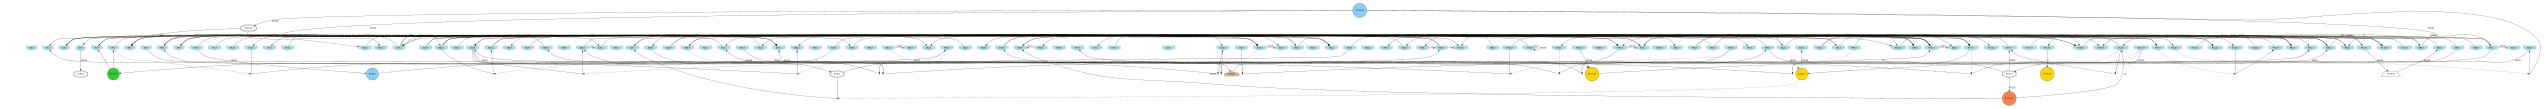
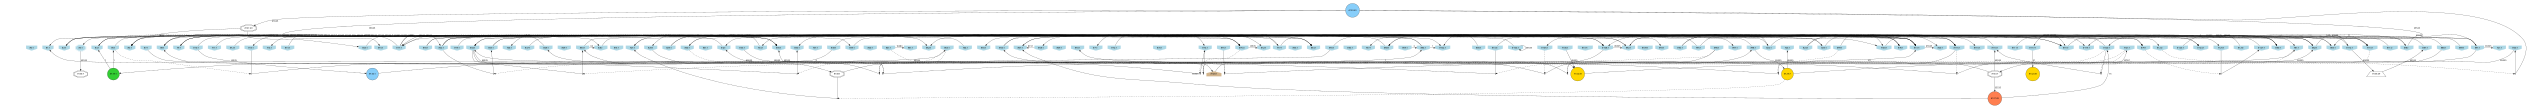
edge "#83:1" -> "#59:1": now "#83:1" -> "#58:1"
edge "#121:1" -> "#129:7": reversed
